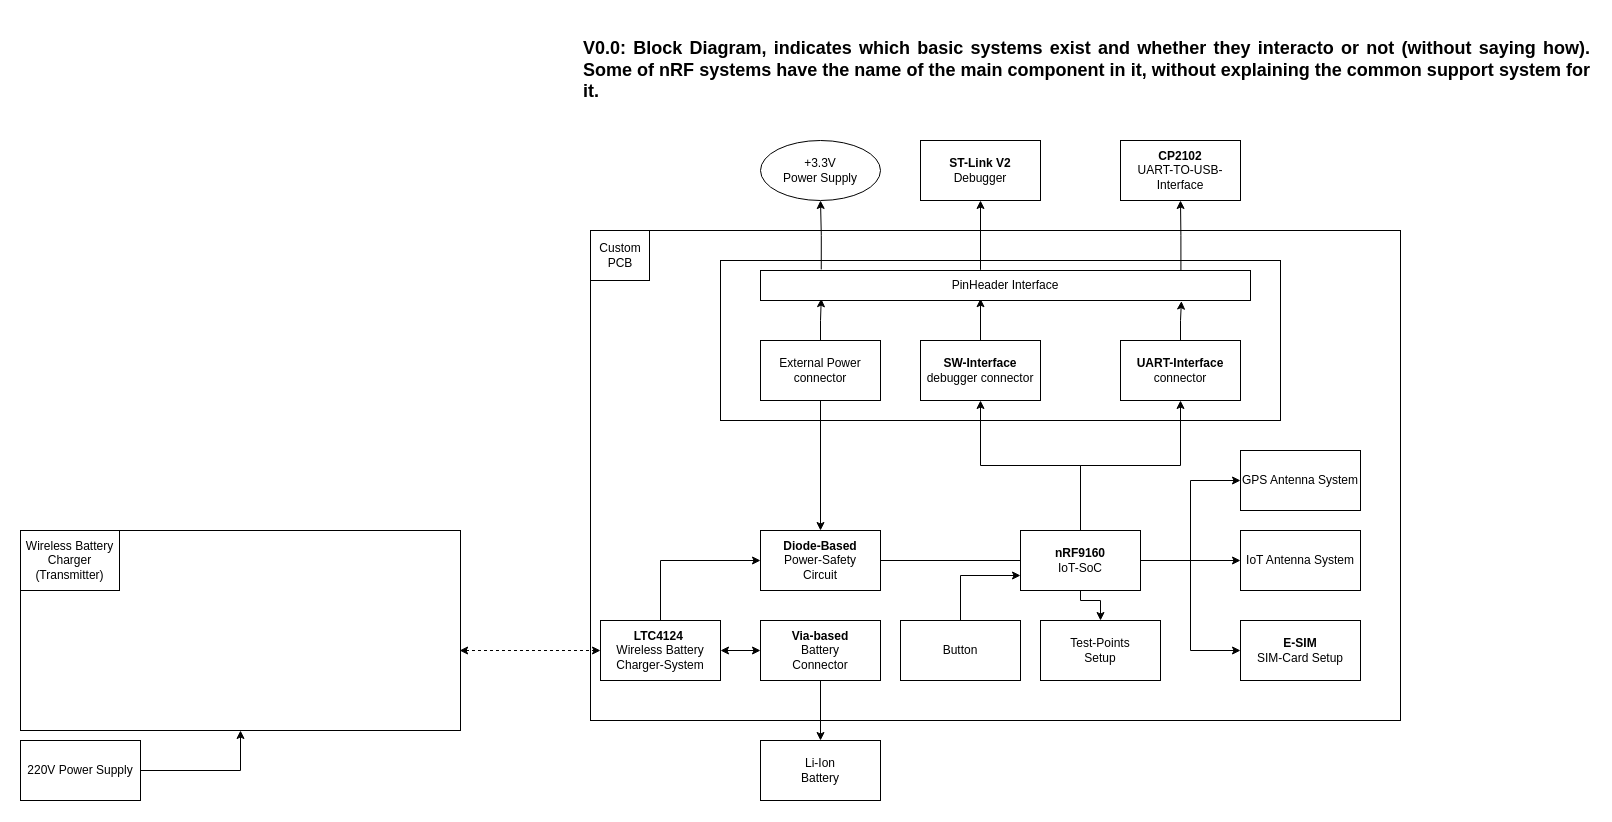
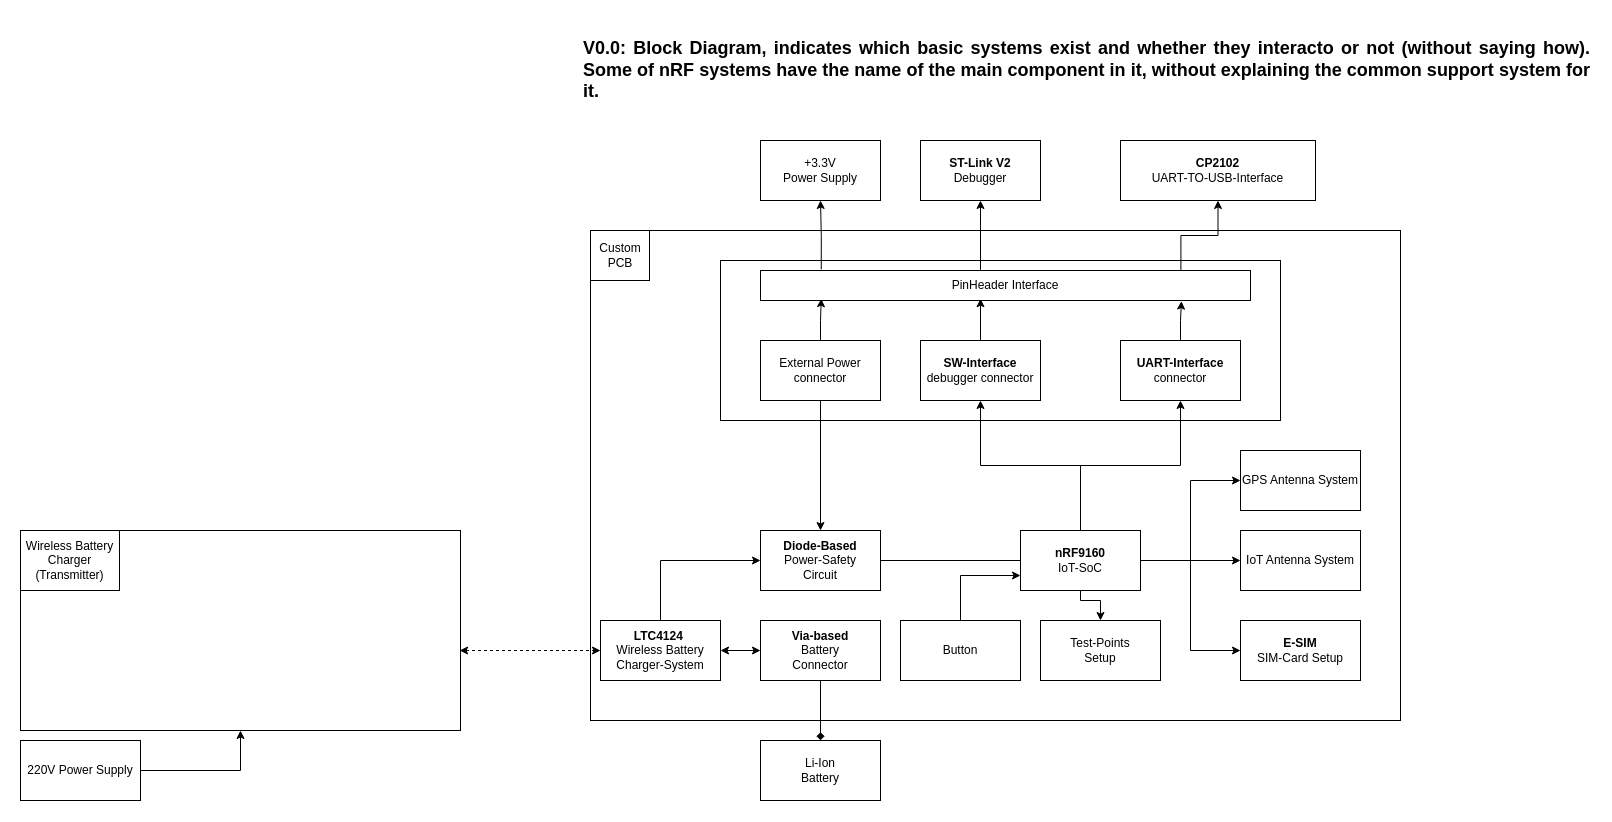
node "+3.3V Power Supply": shape ellipse -> rectangle
node "CP2102 UART-TO-USB-Interface": size 120x60 -> 195x60
edge "Via-based Battery Connector" -> "Li-Ion Battery": arrowhead classic -> diamond
